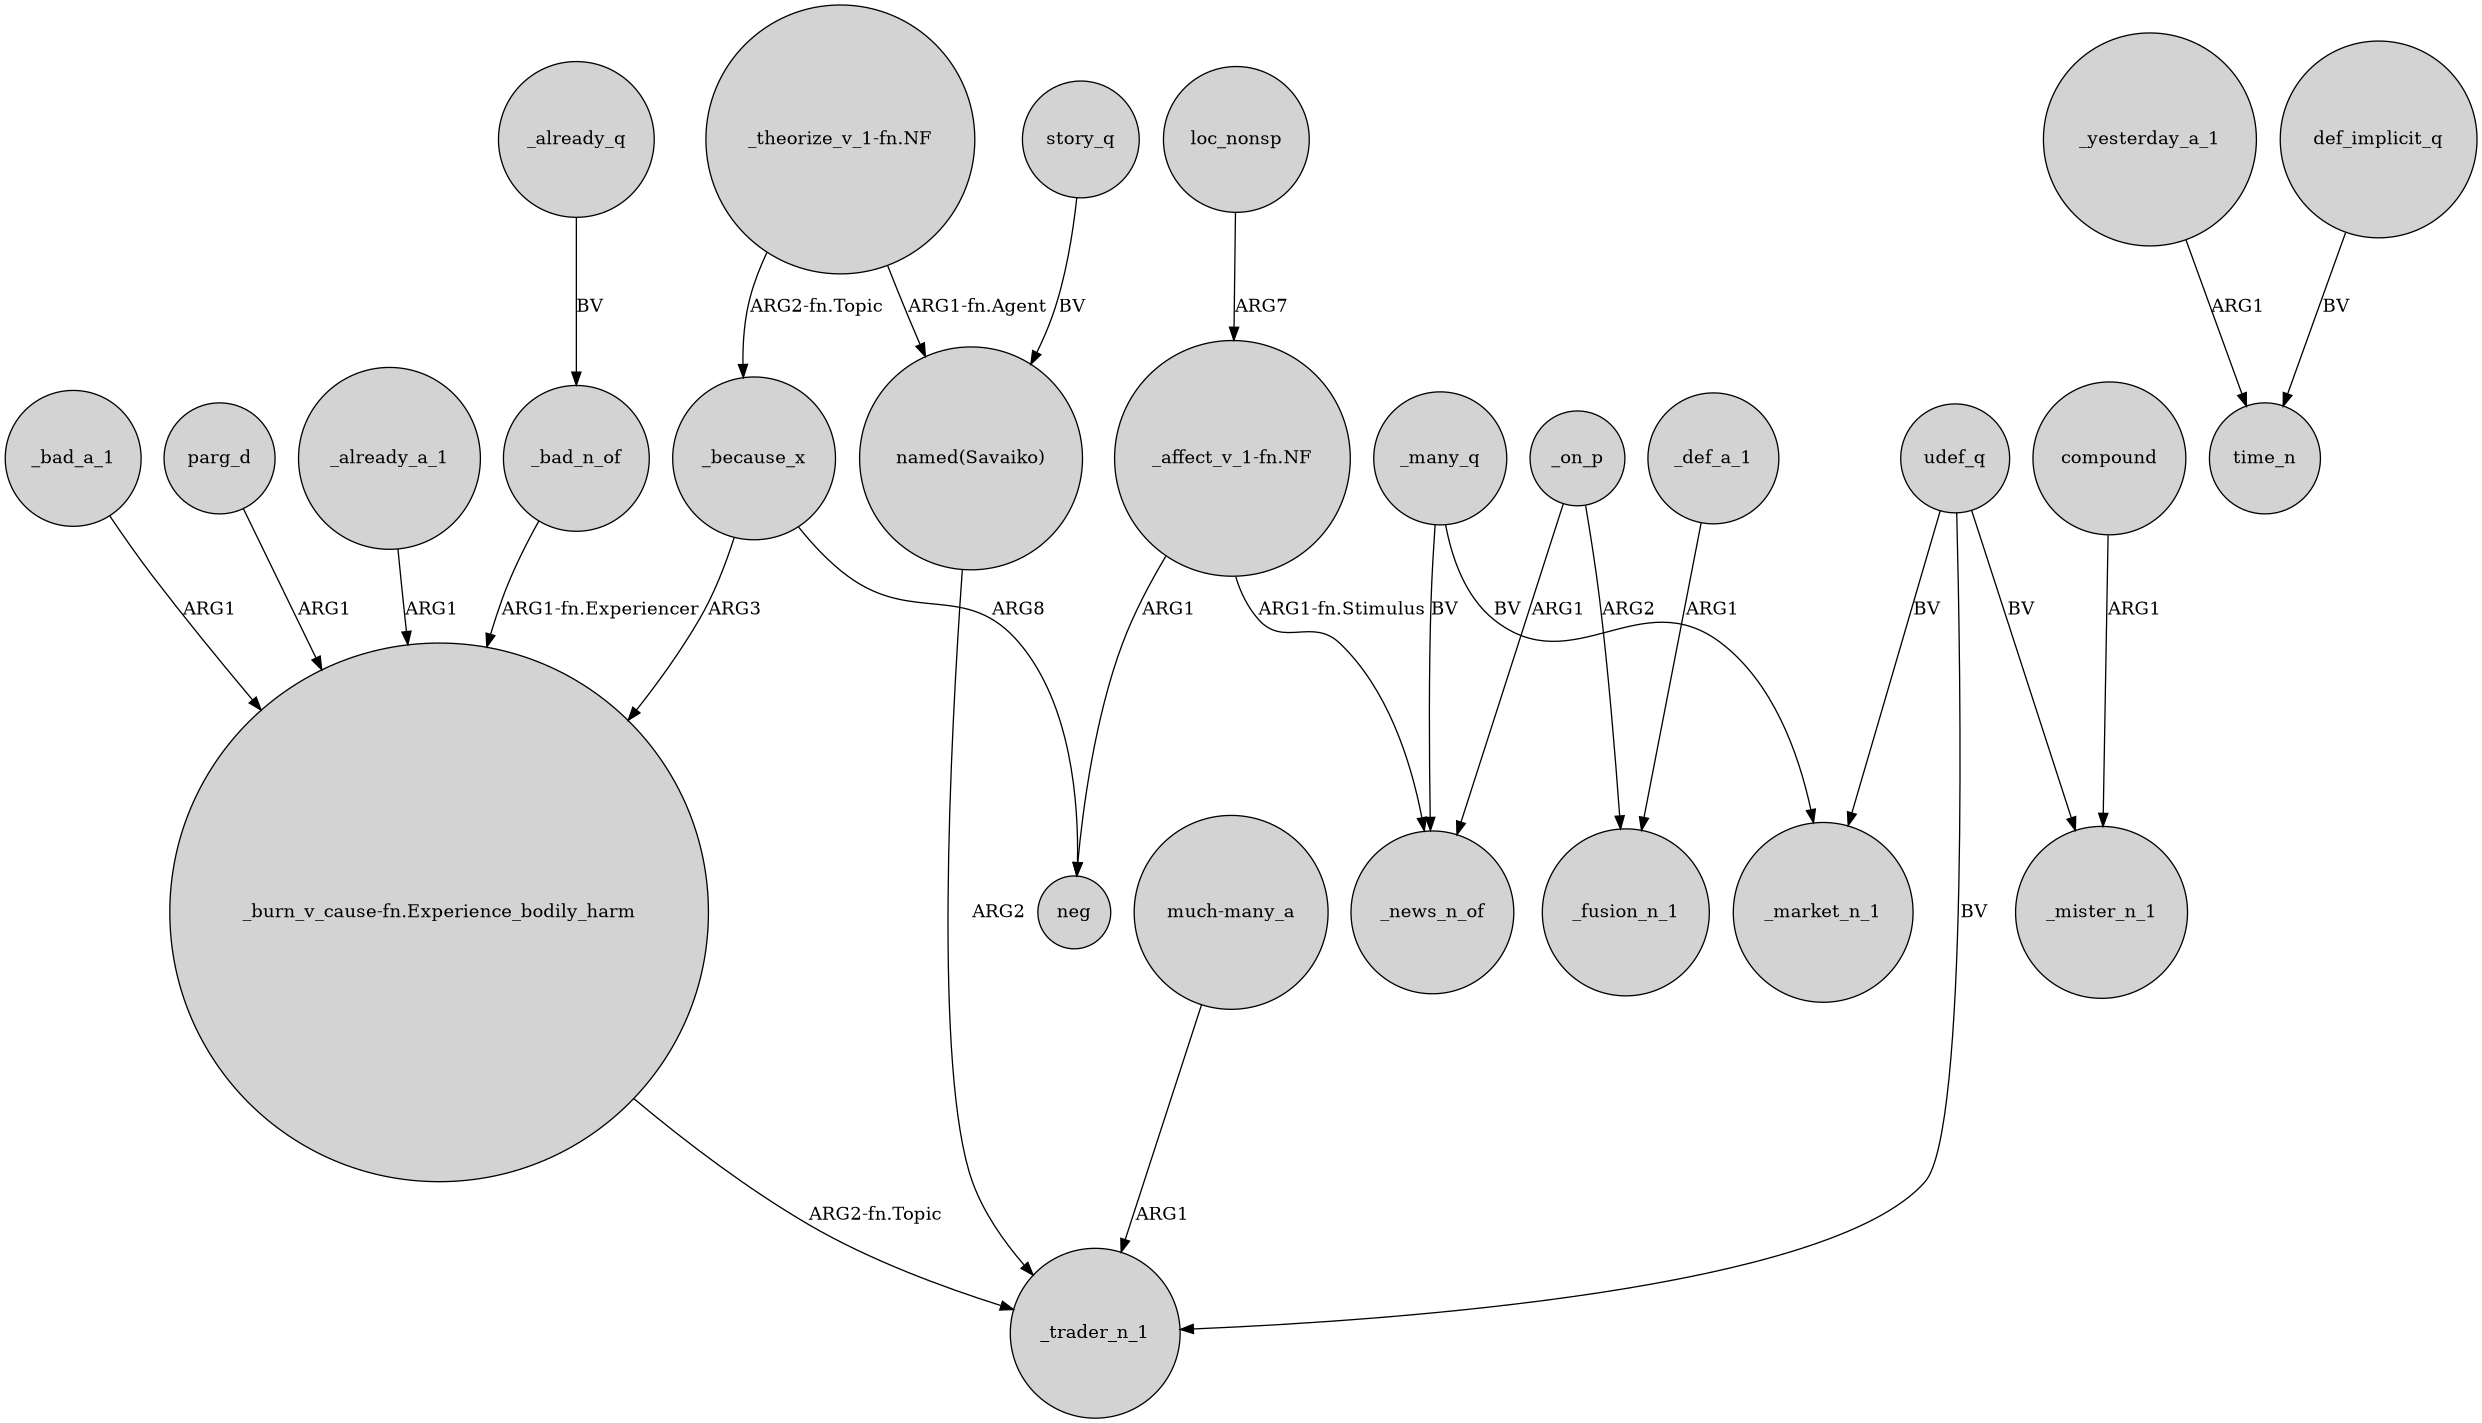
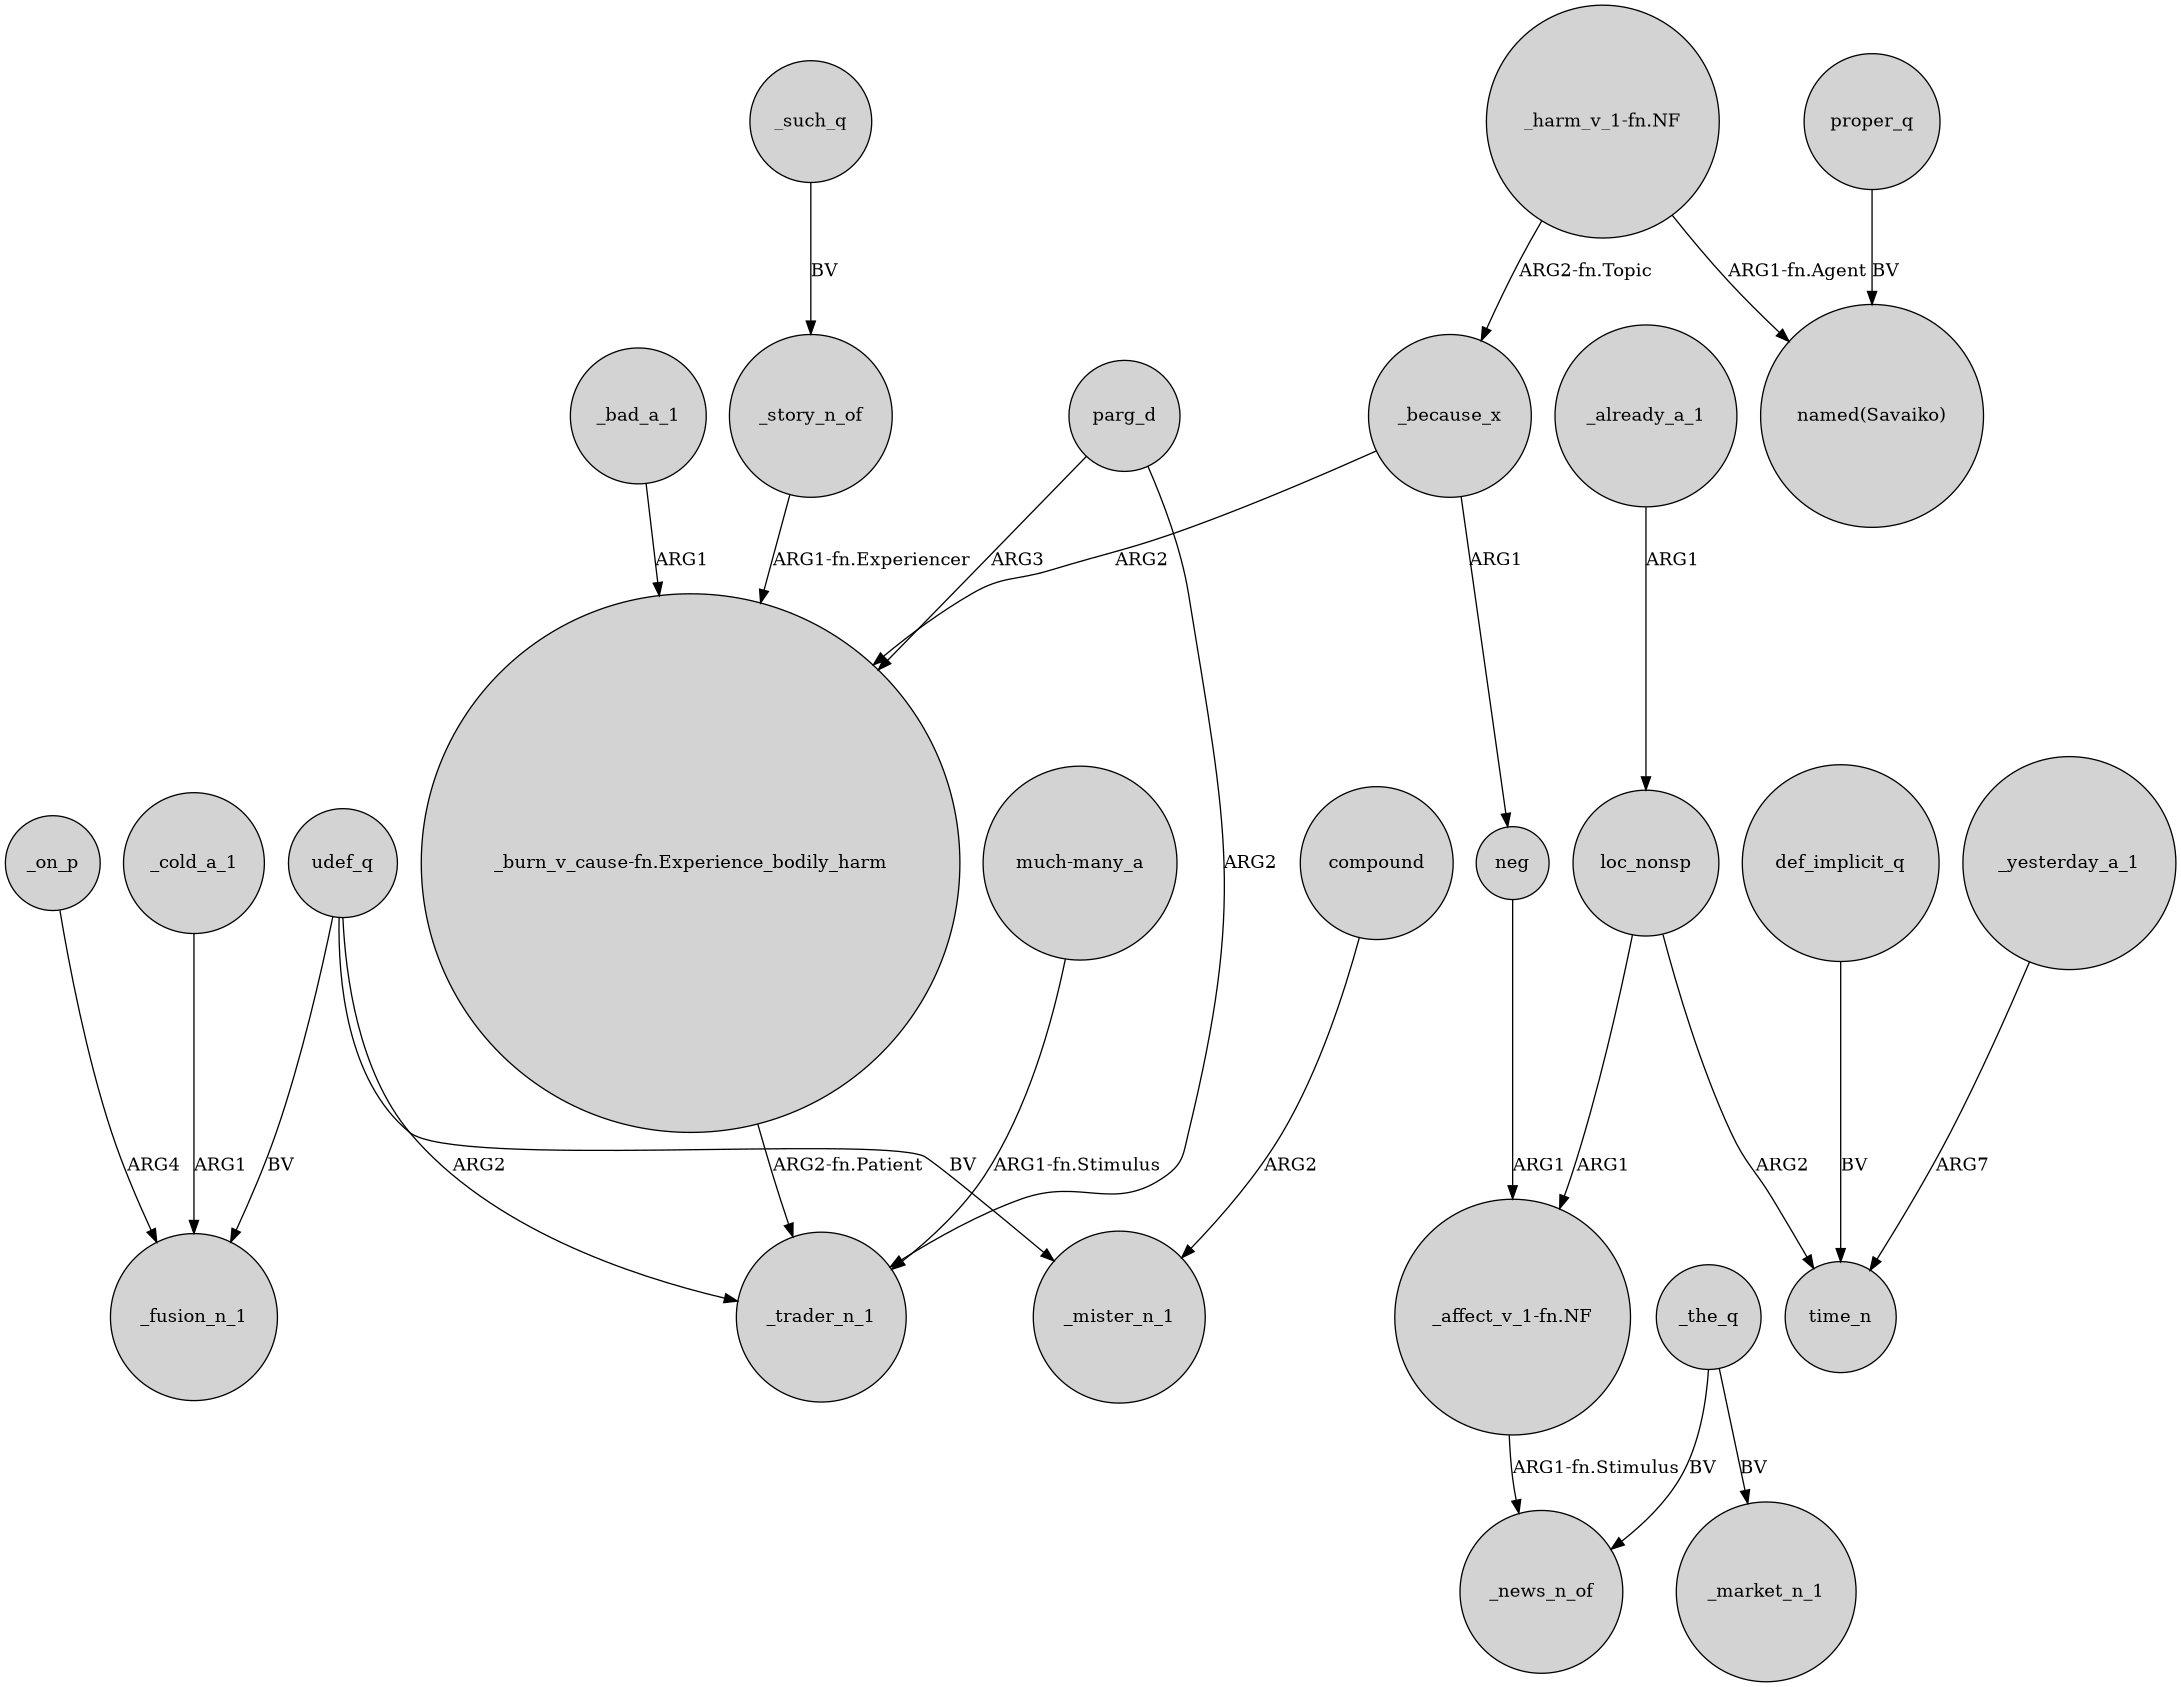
node "_already_q": label "_already_q" -> "_such_q"
node "_theorize_v_1-fn.NF": label "_theorize_v_1-fn.NF" -> "_harm_v_1-fn.NF"
node "story_q": label "story_q" -> "proper_q"
edge "loc_nonsp" -> "_affect_v_1-fn.NF": label "ARG7" -> "ARG1"
edge "_yesterday_a_1" -> "time_n": label "ARG1" -> "ARG7"
node "_bad_n_of": label "_bad_n_of" -> "_story_n_of"
node "_many_q": label "_many_q" -> "_the_q"
node "_def_a_1": label "_def_a_1" -> "_cold_a_1"
edge "_already_a_1" -> "_burn_v_cause-fn.Experience_bodily_harm": now "_already_a_1" -> "loc_nonsp"
edge "parg_d" -> "_burn_v_cause-fn.Experience_bodily_harm": label "ARG1" -> "ARG3"
edge "_because_x" -> "_burn_v_cause-fn.Experience_bodily_harm": label "ARG3" -> "ARG2"
edge "_because_x" -> "neg": label "ARG8" -> "ARG1"
edge "_on_p" -> "_fusion_n_1": label "ARG2" -> "ARG4"
edge "compound" -> "_mister_n_1": label "ARG1" -> "ARG2"
edge "udef_q" -> "_market_n_1": now "udef_q" -> "_fusion_n_1"
edge "_on_p" -> "_news_n_of": removed, label "ARG1"
edge "_affect_v_1-fn.NF" -> "neg": reversed
edge "udef_q" -> "_trader_n_1": label "BV" -> "ARG2"
edge "named(Savaiko)" -> "_trader_n_1": now "parg_d" -> "_trader_n_1"
edge "loc_nonsp" -> "time_n": added, label "ARG2"
edge "_burn_v_cause-fn.Experience_bodily_harm" -> "_trader_n_1": label "ARG2-fn.Topic" -> "ARG2-fn.Patient"
edge "much-many_a" -> "_trader_n_1": label "ARG1" -> "ARG1-fn.Stimulus"
